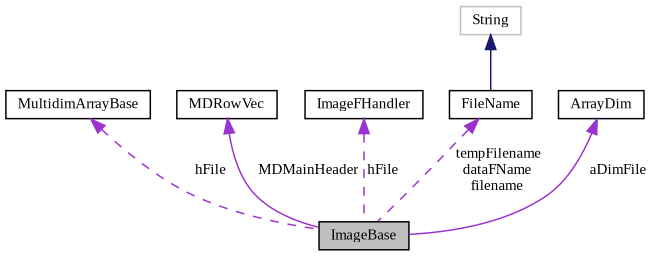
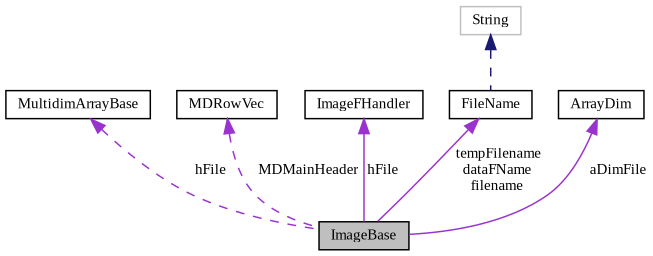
edge "FileName" -> "String": style solid -> dashed
edge "ImageBase" -> "FileName": style dashed -> solid
edge "ImageBase" -> "ImageFHandler": style dashed -> solid
edge "ImageBase" -> "MDRowVec": style solid -> dashed
